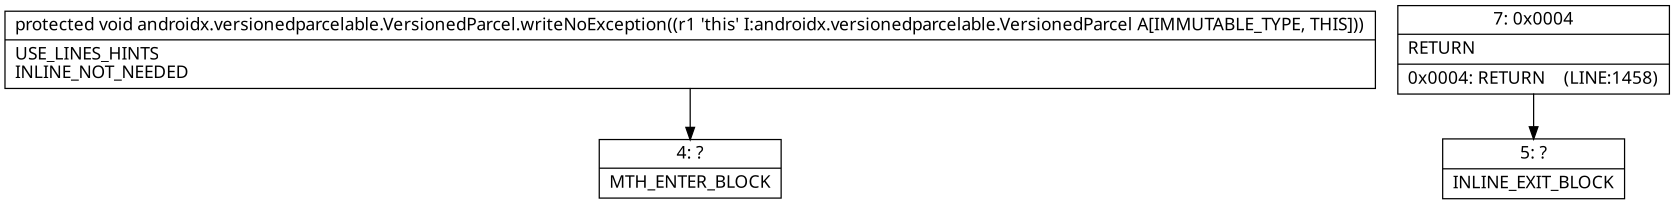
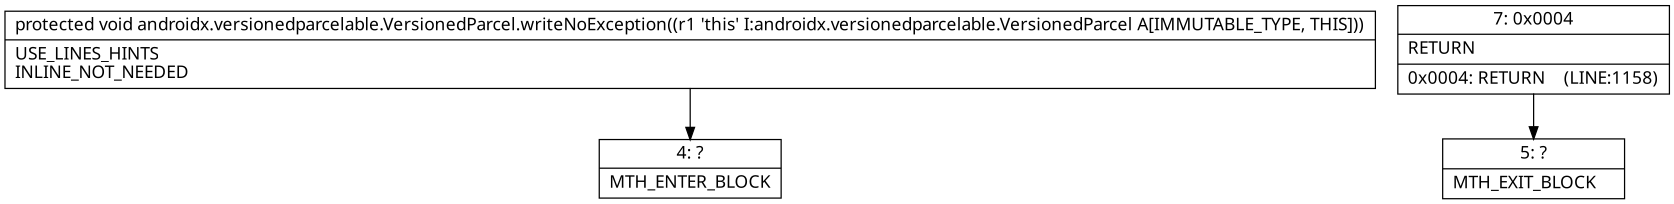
node "7: 0x0004": text "0x0004: RETURN    (LINE:1458)" -> "0x0004: RETURN    (LINE:1158)"
node "5: ?": text "INLINE_EXIT_BLOCK" -> "MTH_EXIT_BLOCK"
